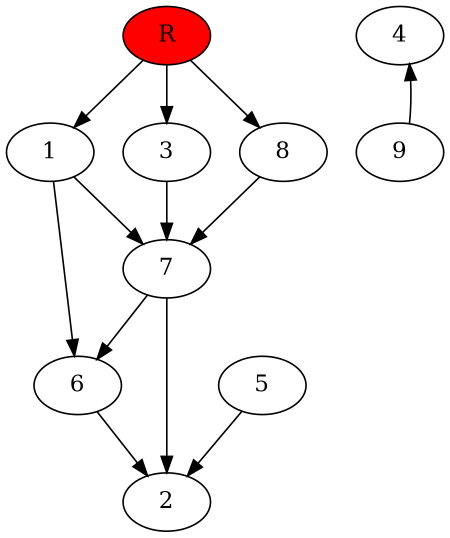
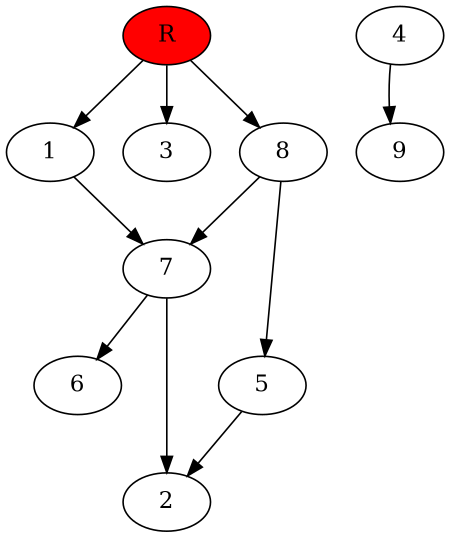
edge "9" -> "4": reversed
edge "3" -> "7": removed
edge "1" -> "6": removed
edge "8" -> "5": added
edge "6" -> "2": removed
